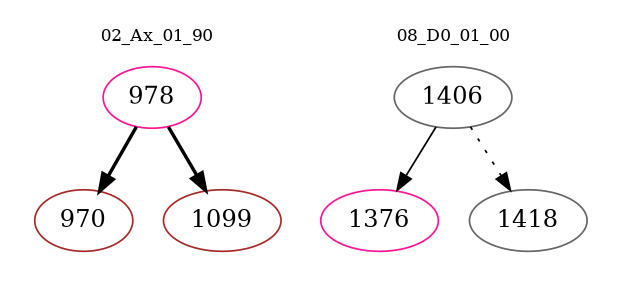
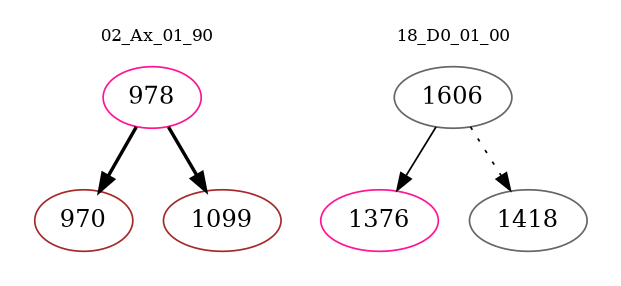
cluster "08_D0_01_00": label "08_D0_01_00" -> "18_D0_01_00"
node "1406": label "1406" -> "1606"
